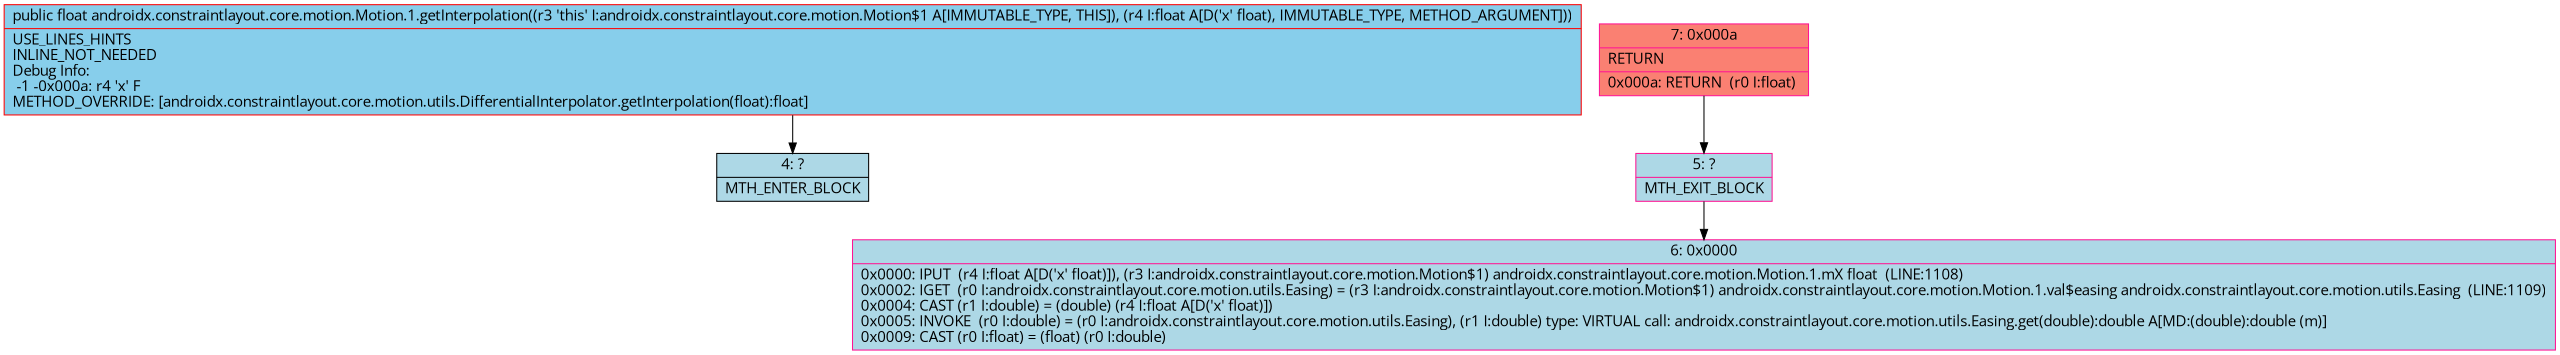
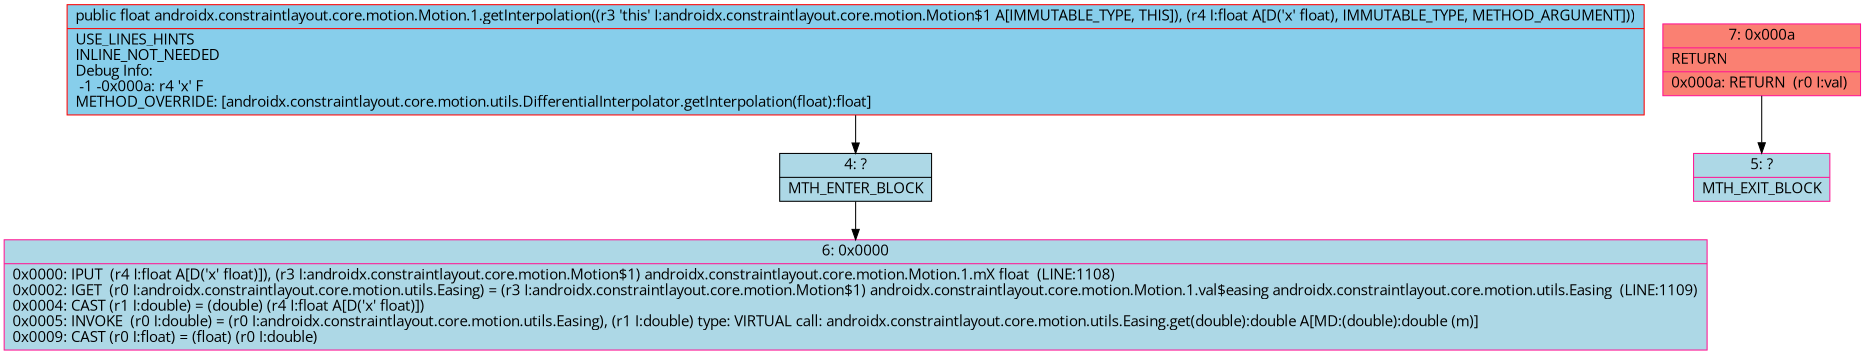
node "7: 0x000a": text "0x000a: RETURN  (r0 I:float)" -> "0x000a: RETURN  (r0 I:val)"
edge "5: ?" -> "6: 0x0000": now "4: ?" -> "6: 0x0000"
